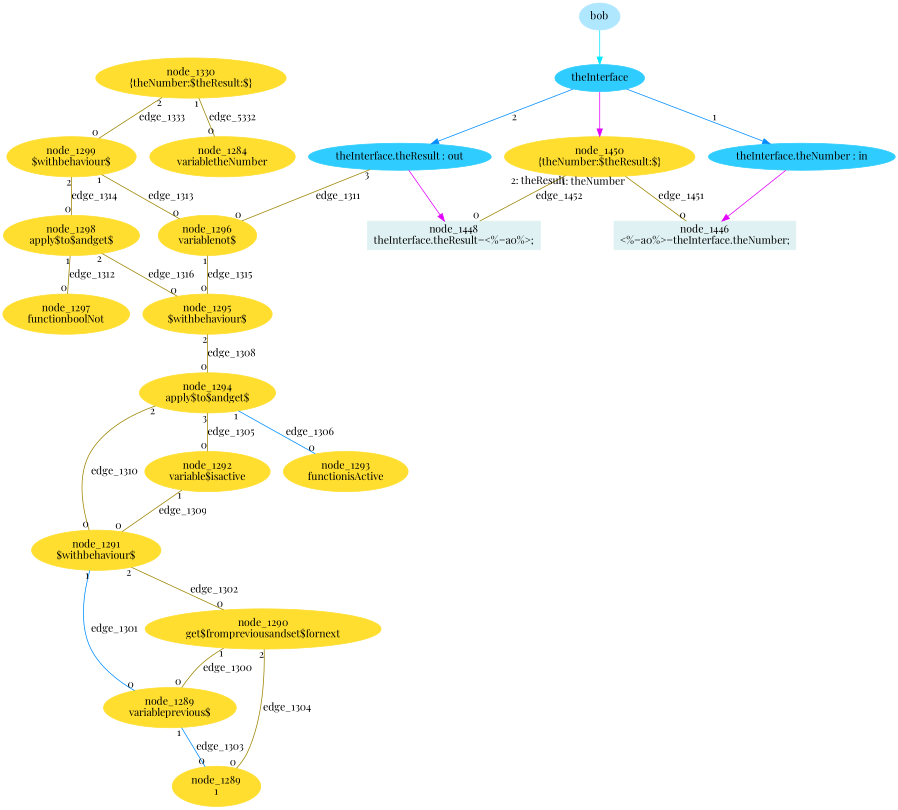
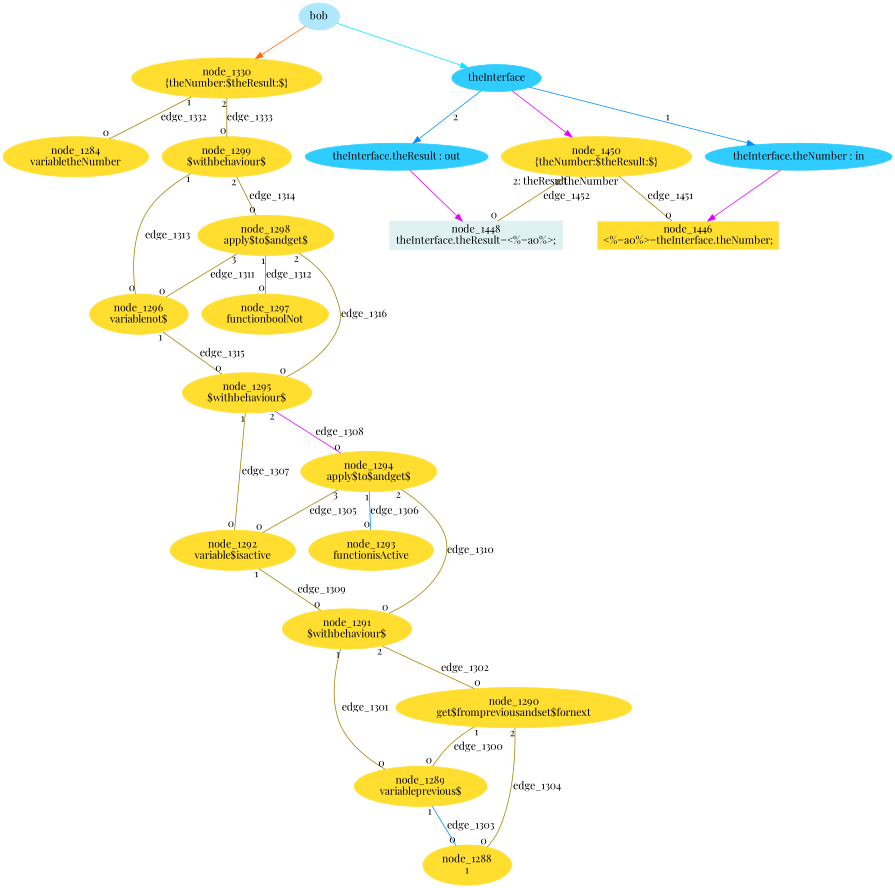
edge "bob" -> "node_1330 {theNumber:$theResult:$}": added
edge "node_1330 {theNumber:$theResult:$}" -- "node_1284 variabletheNumber": label "edge_5332" -> "edge_1332"
edge "theInterface.theResult : out" -- "node_1296 variablenot$": now "node_1298 apply$to$andget$" -- "node_1296 variablenot$"
node "node_1446 <%=a0%>=theInterface.theNumber;": fillcolor #dff1f2 -> #ffde2f
edge "node_1295 $withbehaviour$" -- "node_1294 apply$to$andget$": color #9d8400 -> #e300ff
edge "node_1295 $withbehaviour$" -- "node_1292 variable$isactive": added, label "edge_1307"
edge "node_1291 $withbehaviour$" -- "node_1289 variableprevious$": color #008cff -> #9d8400
node "node_1289 1": label "node_1289 1" -> "node_1288 1"
